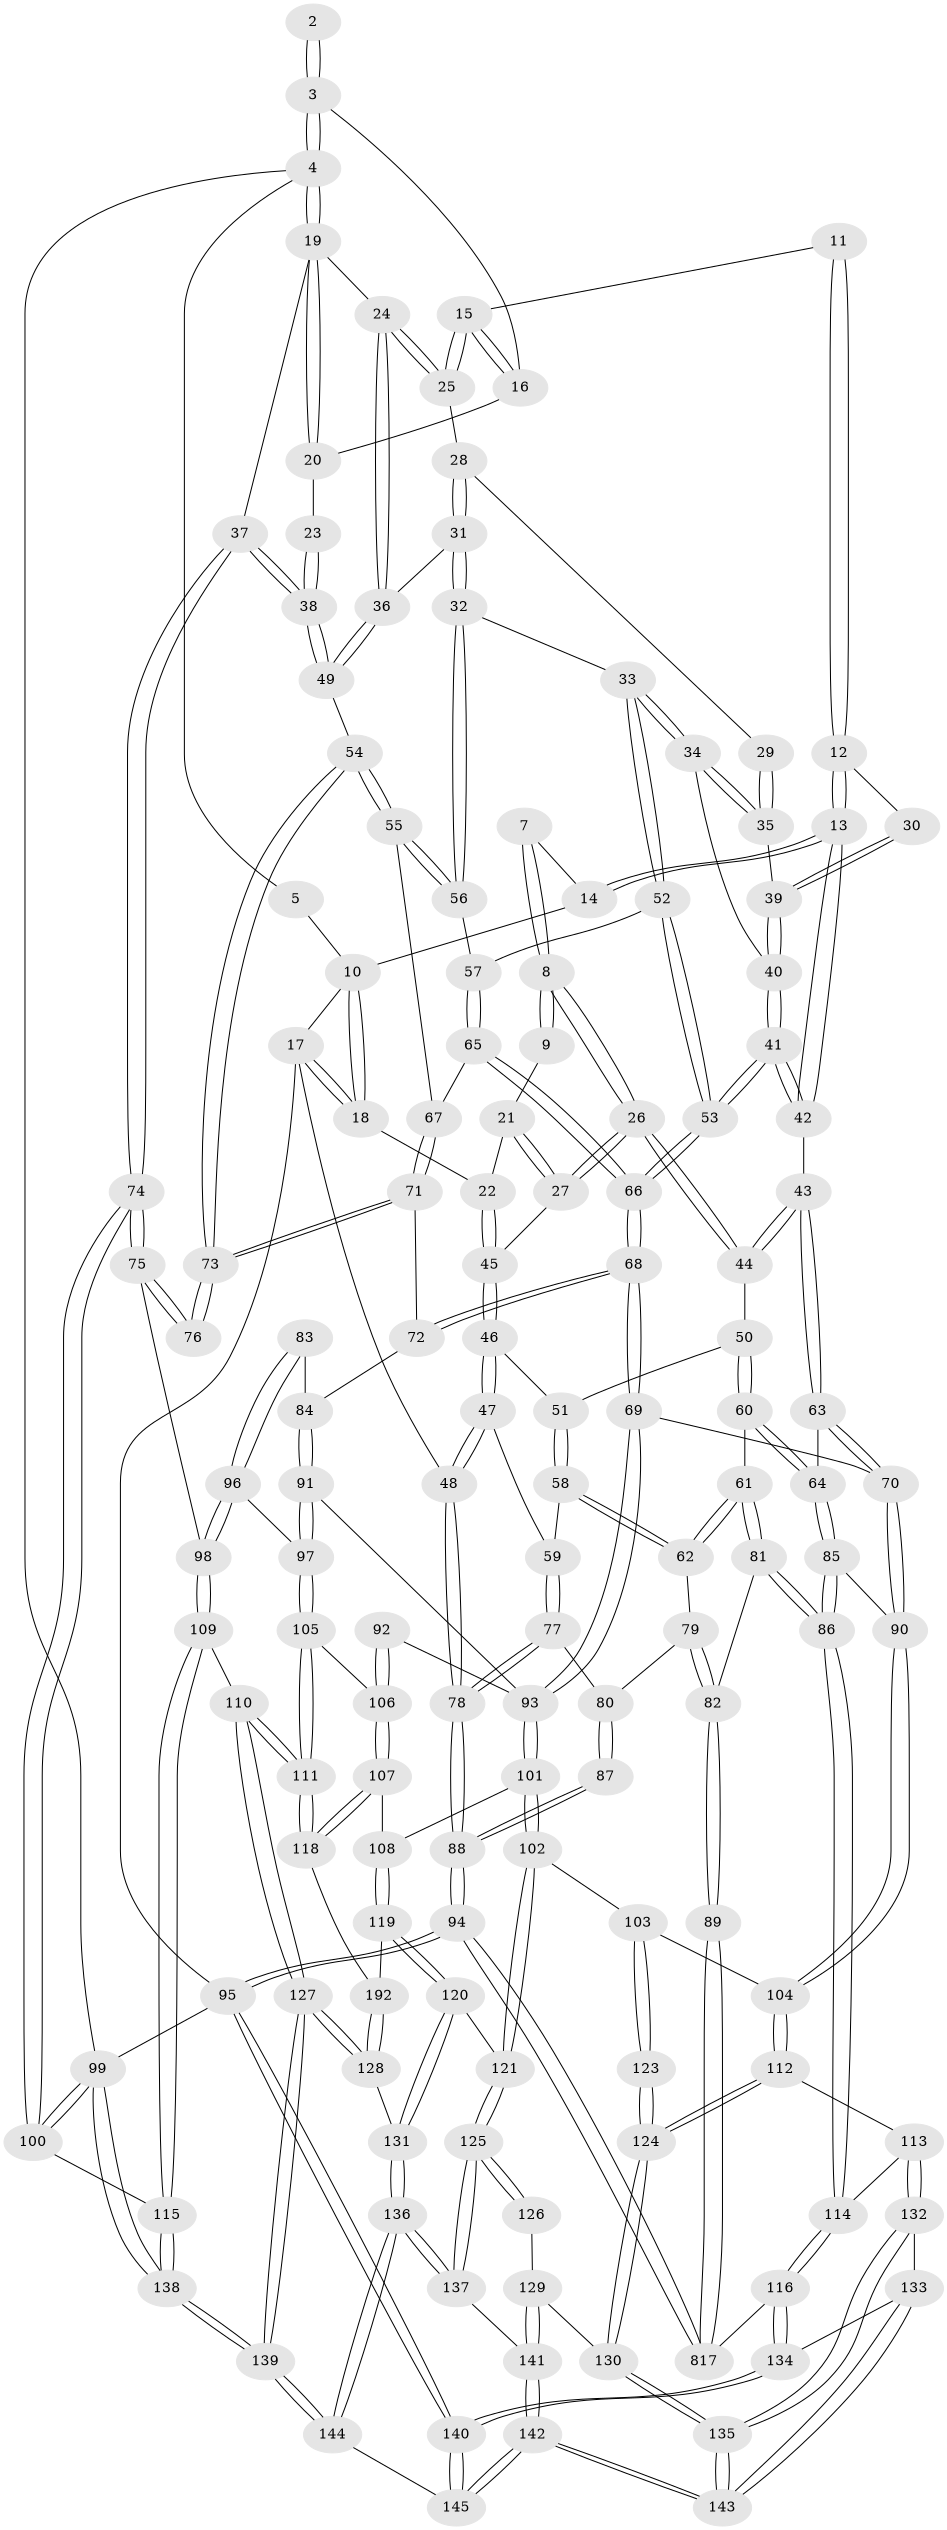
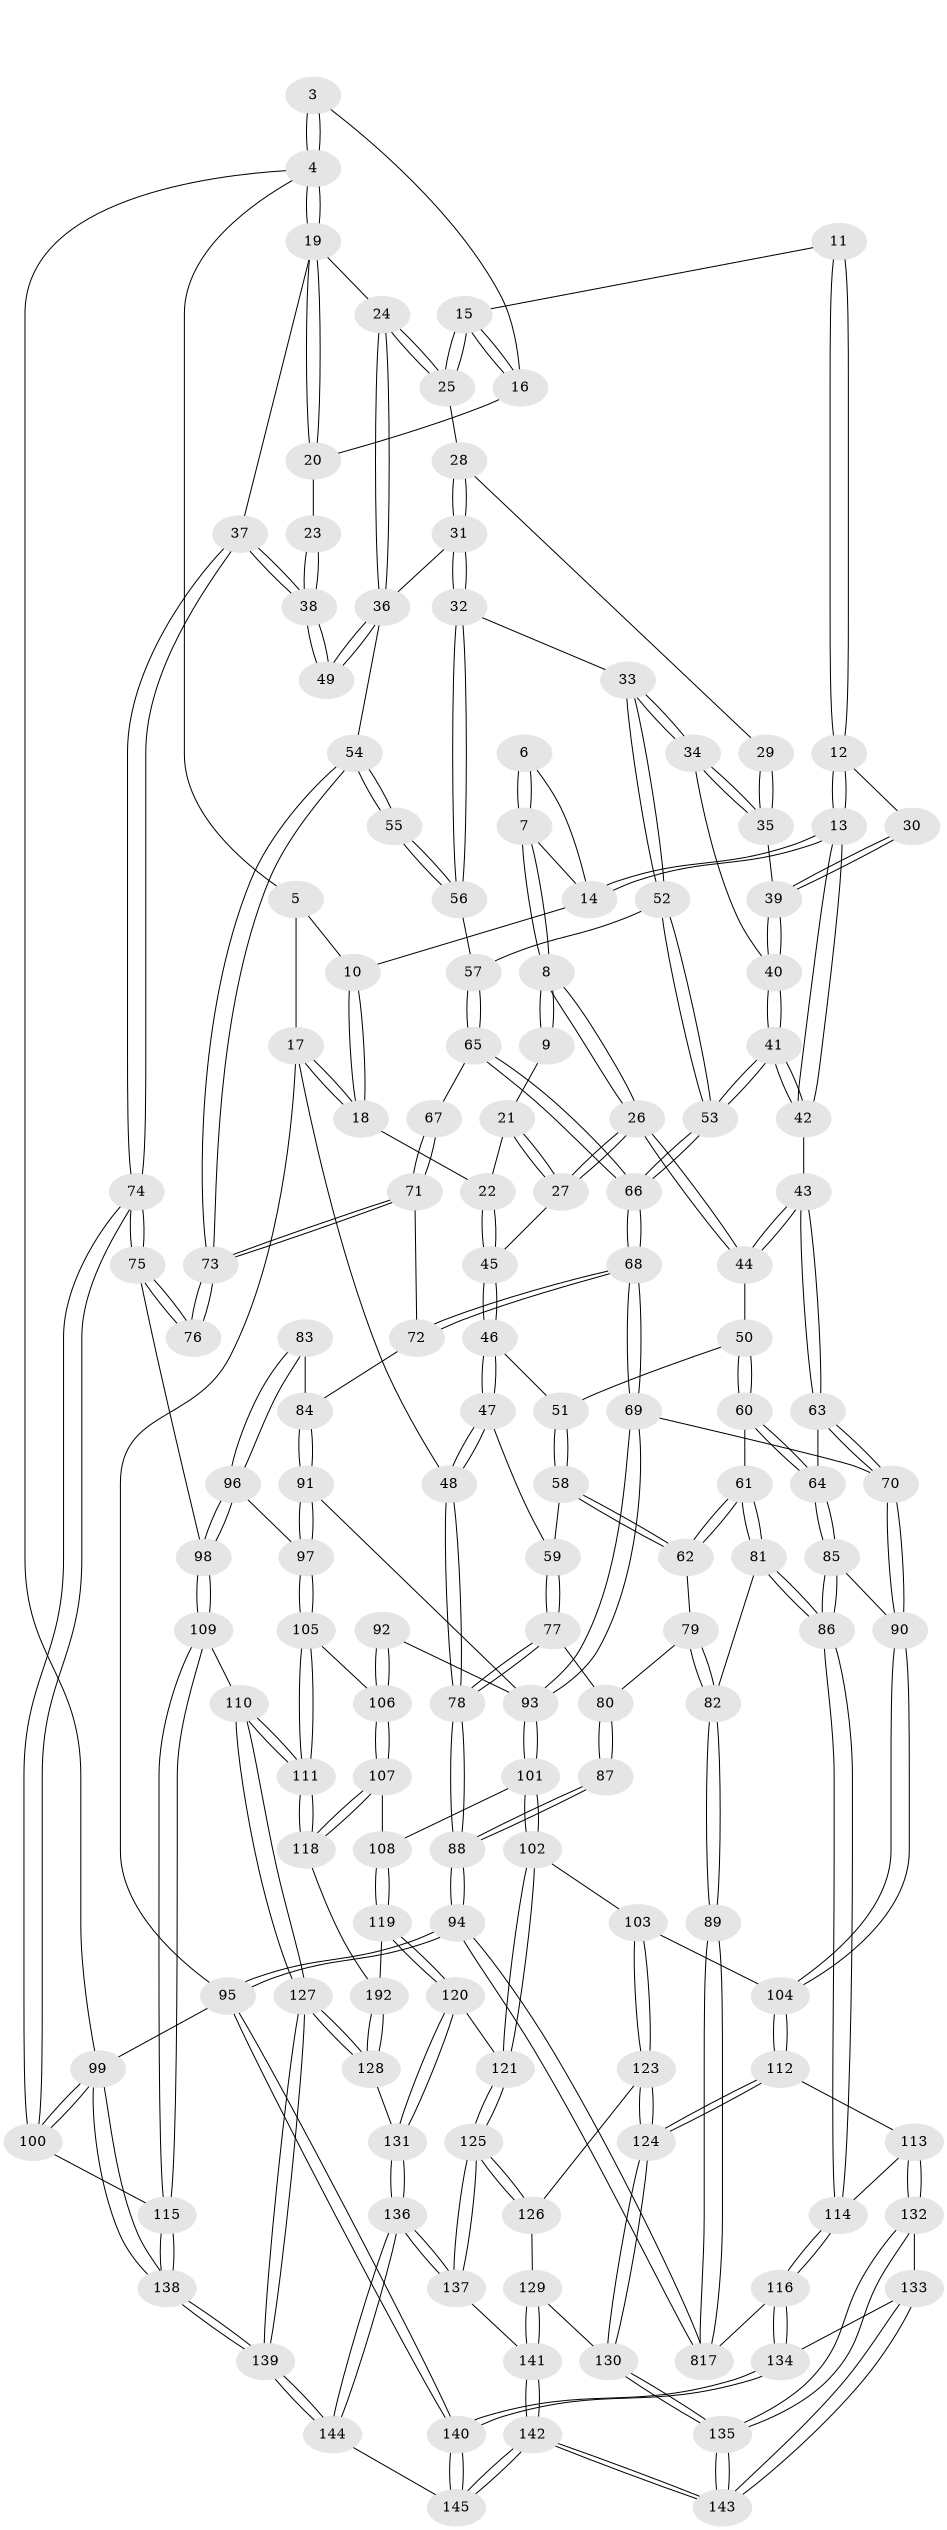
node "2": removed
edge "49" -- "54": now "36" -- "54"
node "6": added
edge "55" -- "67": removed
edge "10" -- "17": now "5" -- "17"
edge "123" -- "126": added
